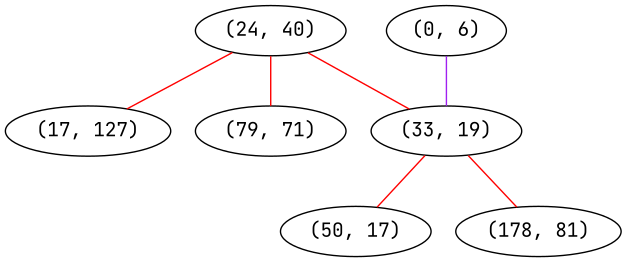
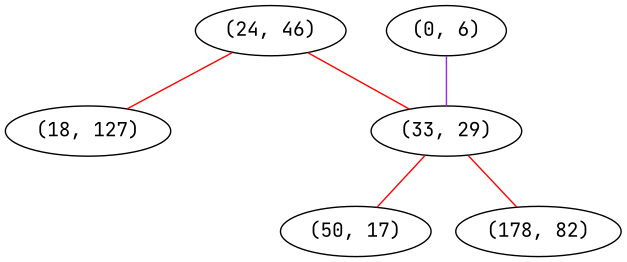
node "(24, 40)": label "(24, 40)" -> "(24, 46)"
node "(17, 127)": label "(17, 127)" -> "(18, 127)"
node "(79, 71)": removed
node "(33, 19)": label "(33, 19)" -> "(33, 29)"
node "(178, 81)": label "(178, 81)" -> "(178, 82)"
